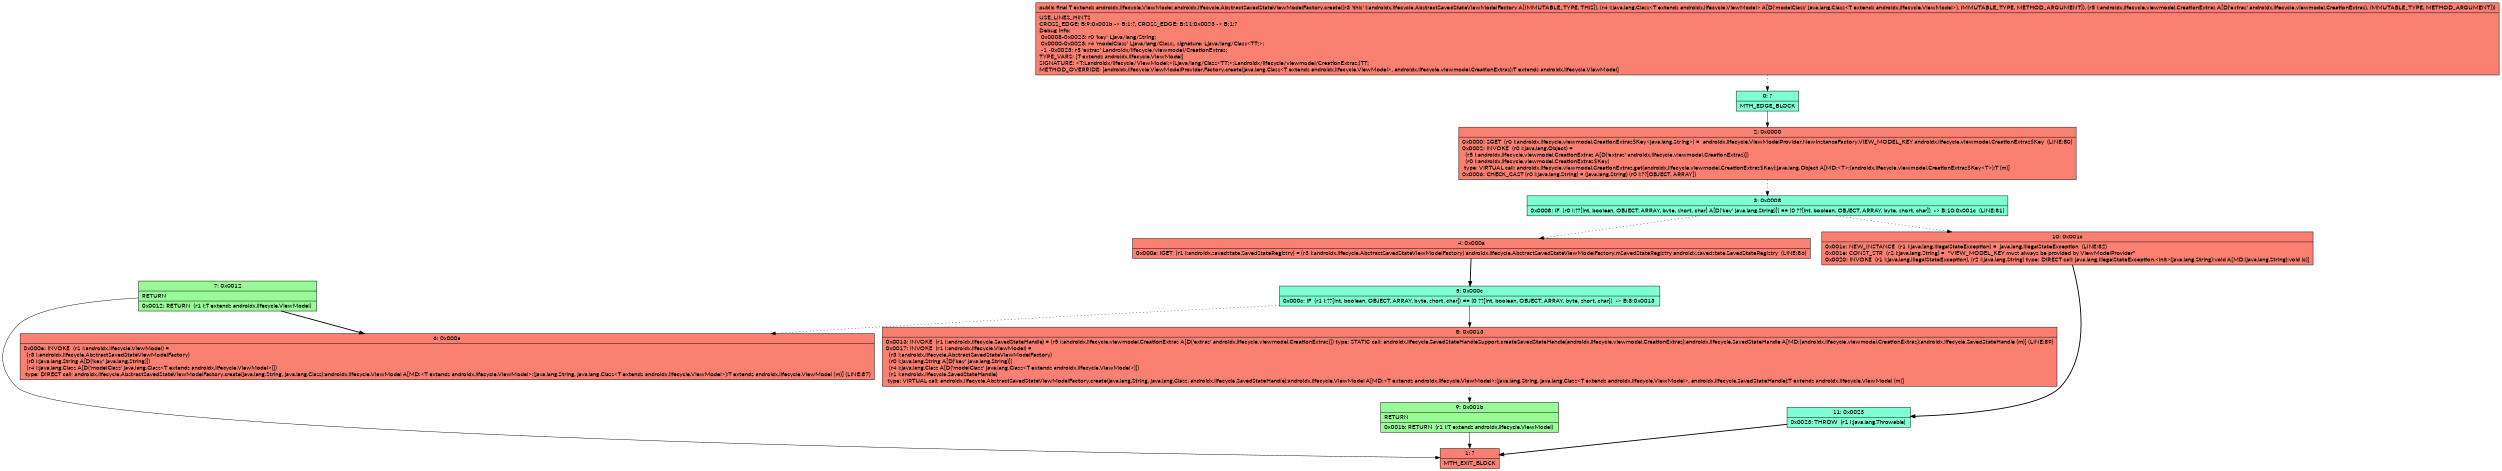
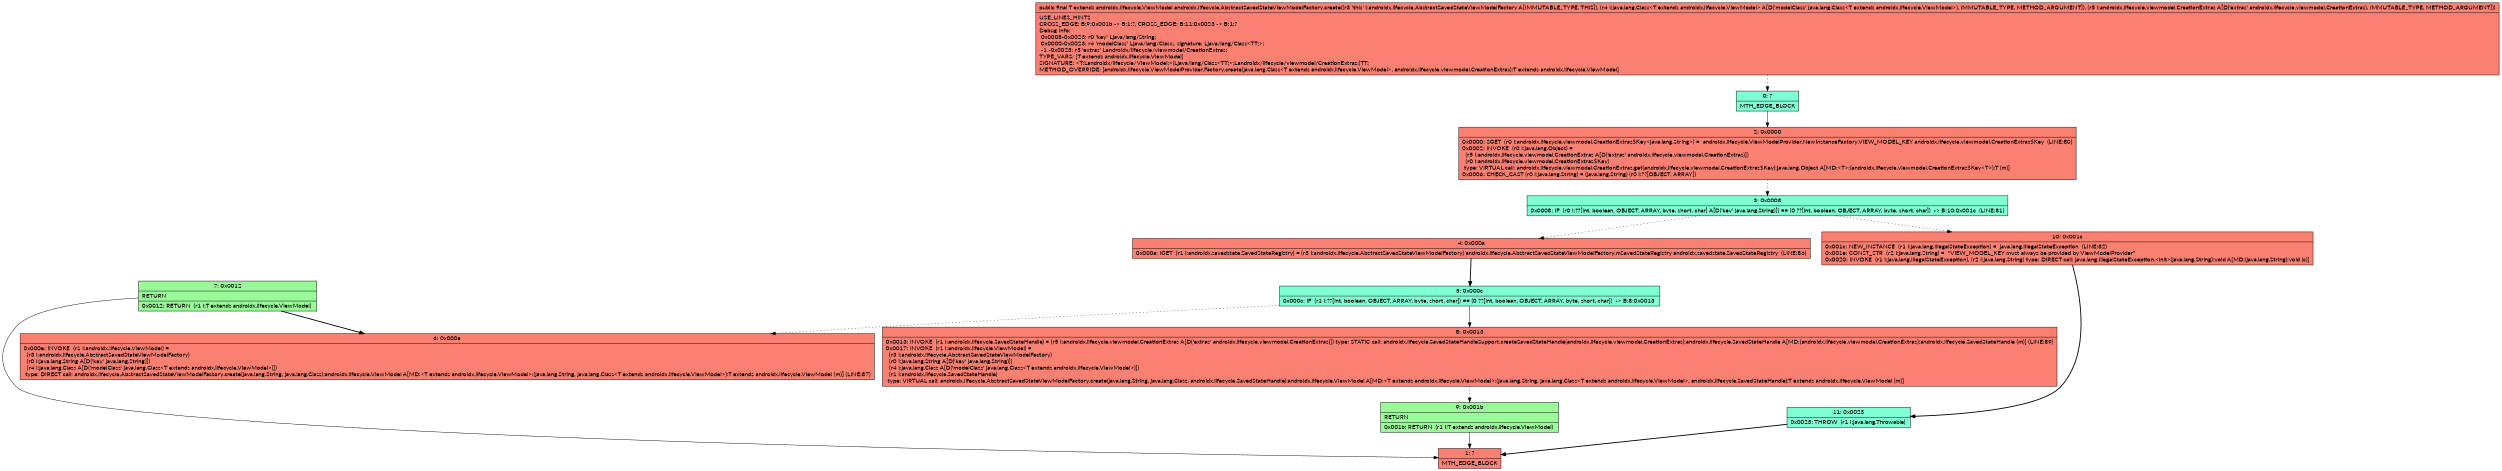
node "1: ?": text "MTH_EXIT_BLOCK" -> "MTH_EDGE_BLOCK"
